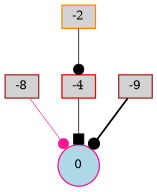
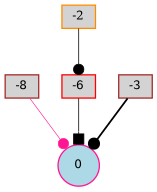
node "-4": label "-4" -> "-6"
node "-9": label "-9" -> "-3"
